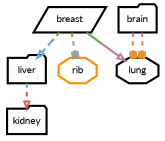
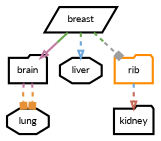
edge "breast" -> "lung": now "breast" -> "brain"
node "liver": shape folder -> octagon
node "rib": shape octagon -> folder
edge "liver" -> "kidney": now "rib" -> "kidney"
